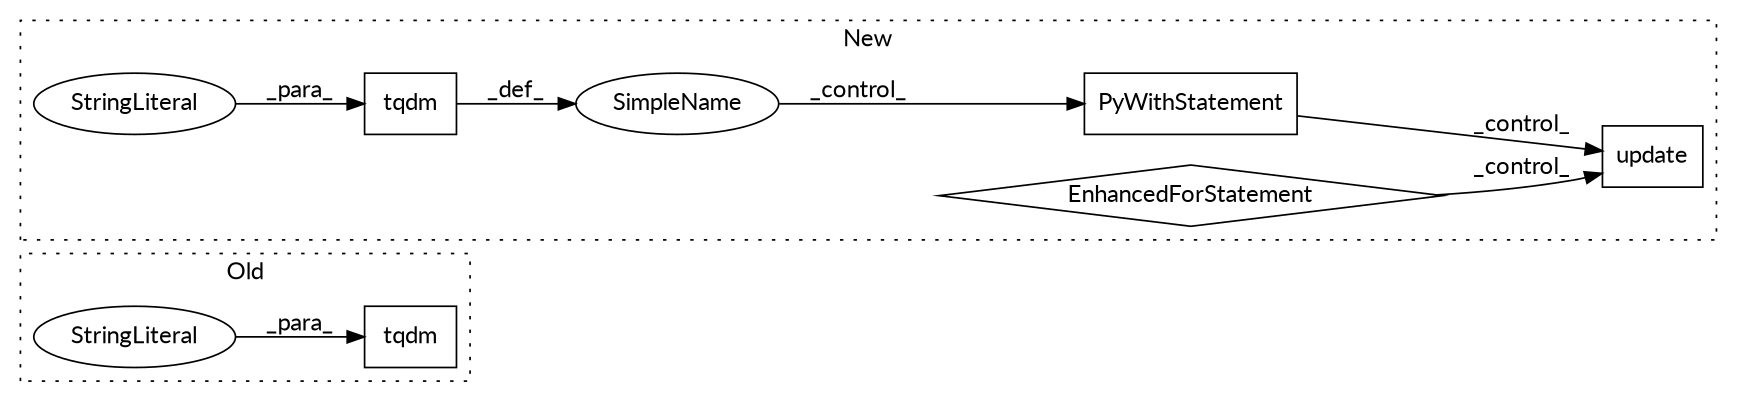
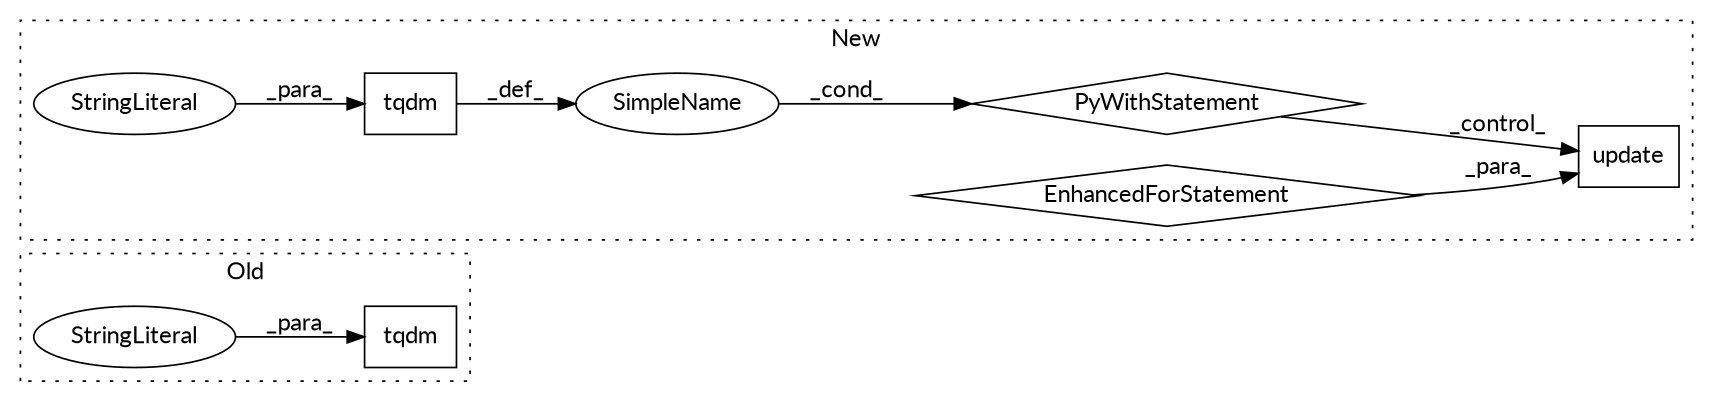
edge "SimpleName" -> "PyWithStatement": label "_control_" -> "_cond_"
node "PyWithStatement": shape box -> diamond
edge "EnhancedForStatement" -> "update": label "_control_" -> "_para_"
